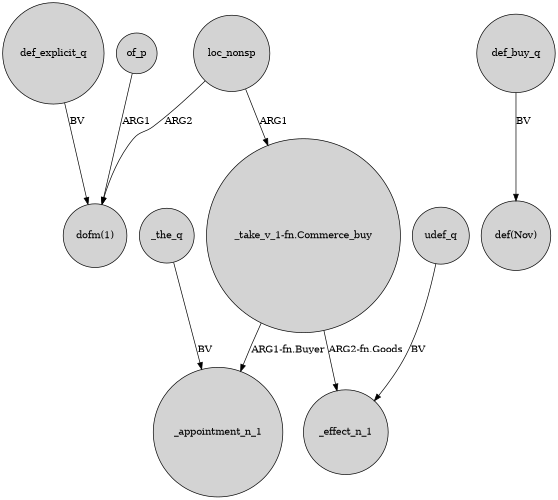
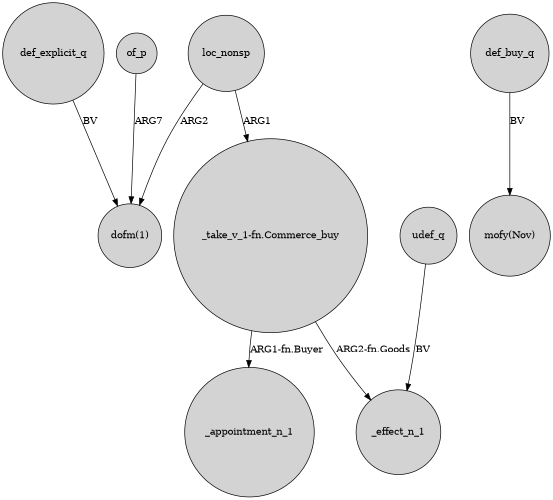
edge "of_p" -> "dofm(1)": label "ARG1" -> "ARG7"
node "_the_q": removed
node "def(Nov)": label "def(Nov)" -> "mofy(Nov)"
